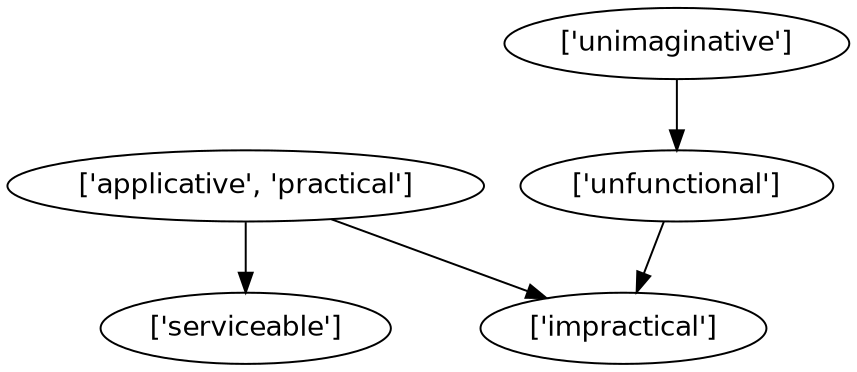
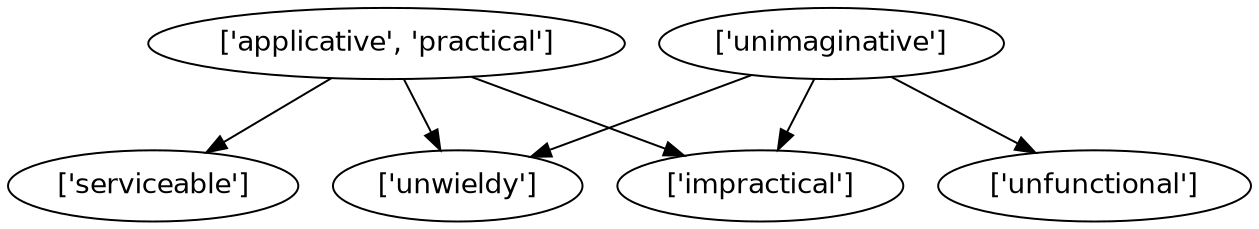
node "['unwieldy']": added
edge "['unfunctional']" -> "['impractical']": now "['unimaginative']" -> "['impractical']"
